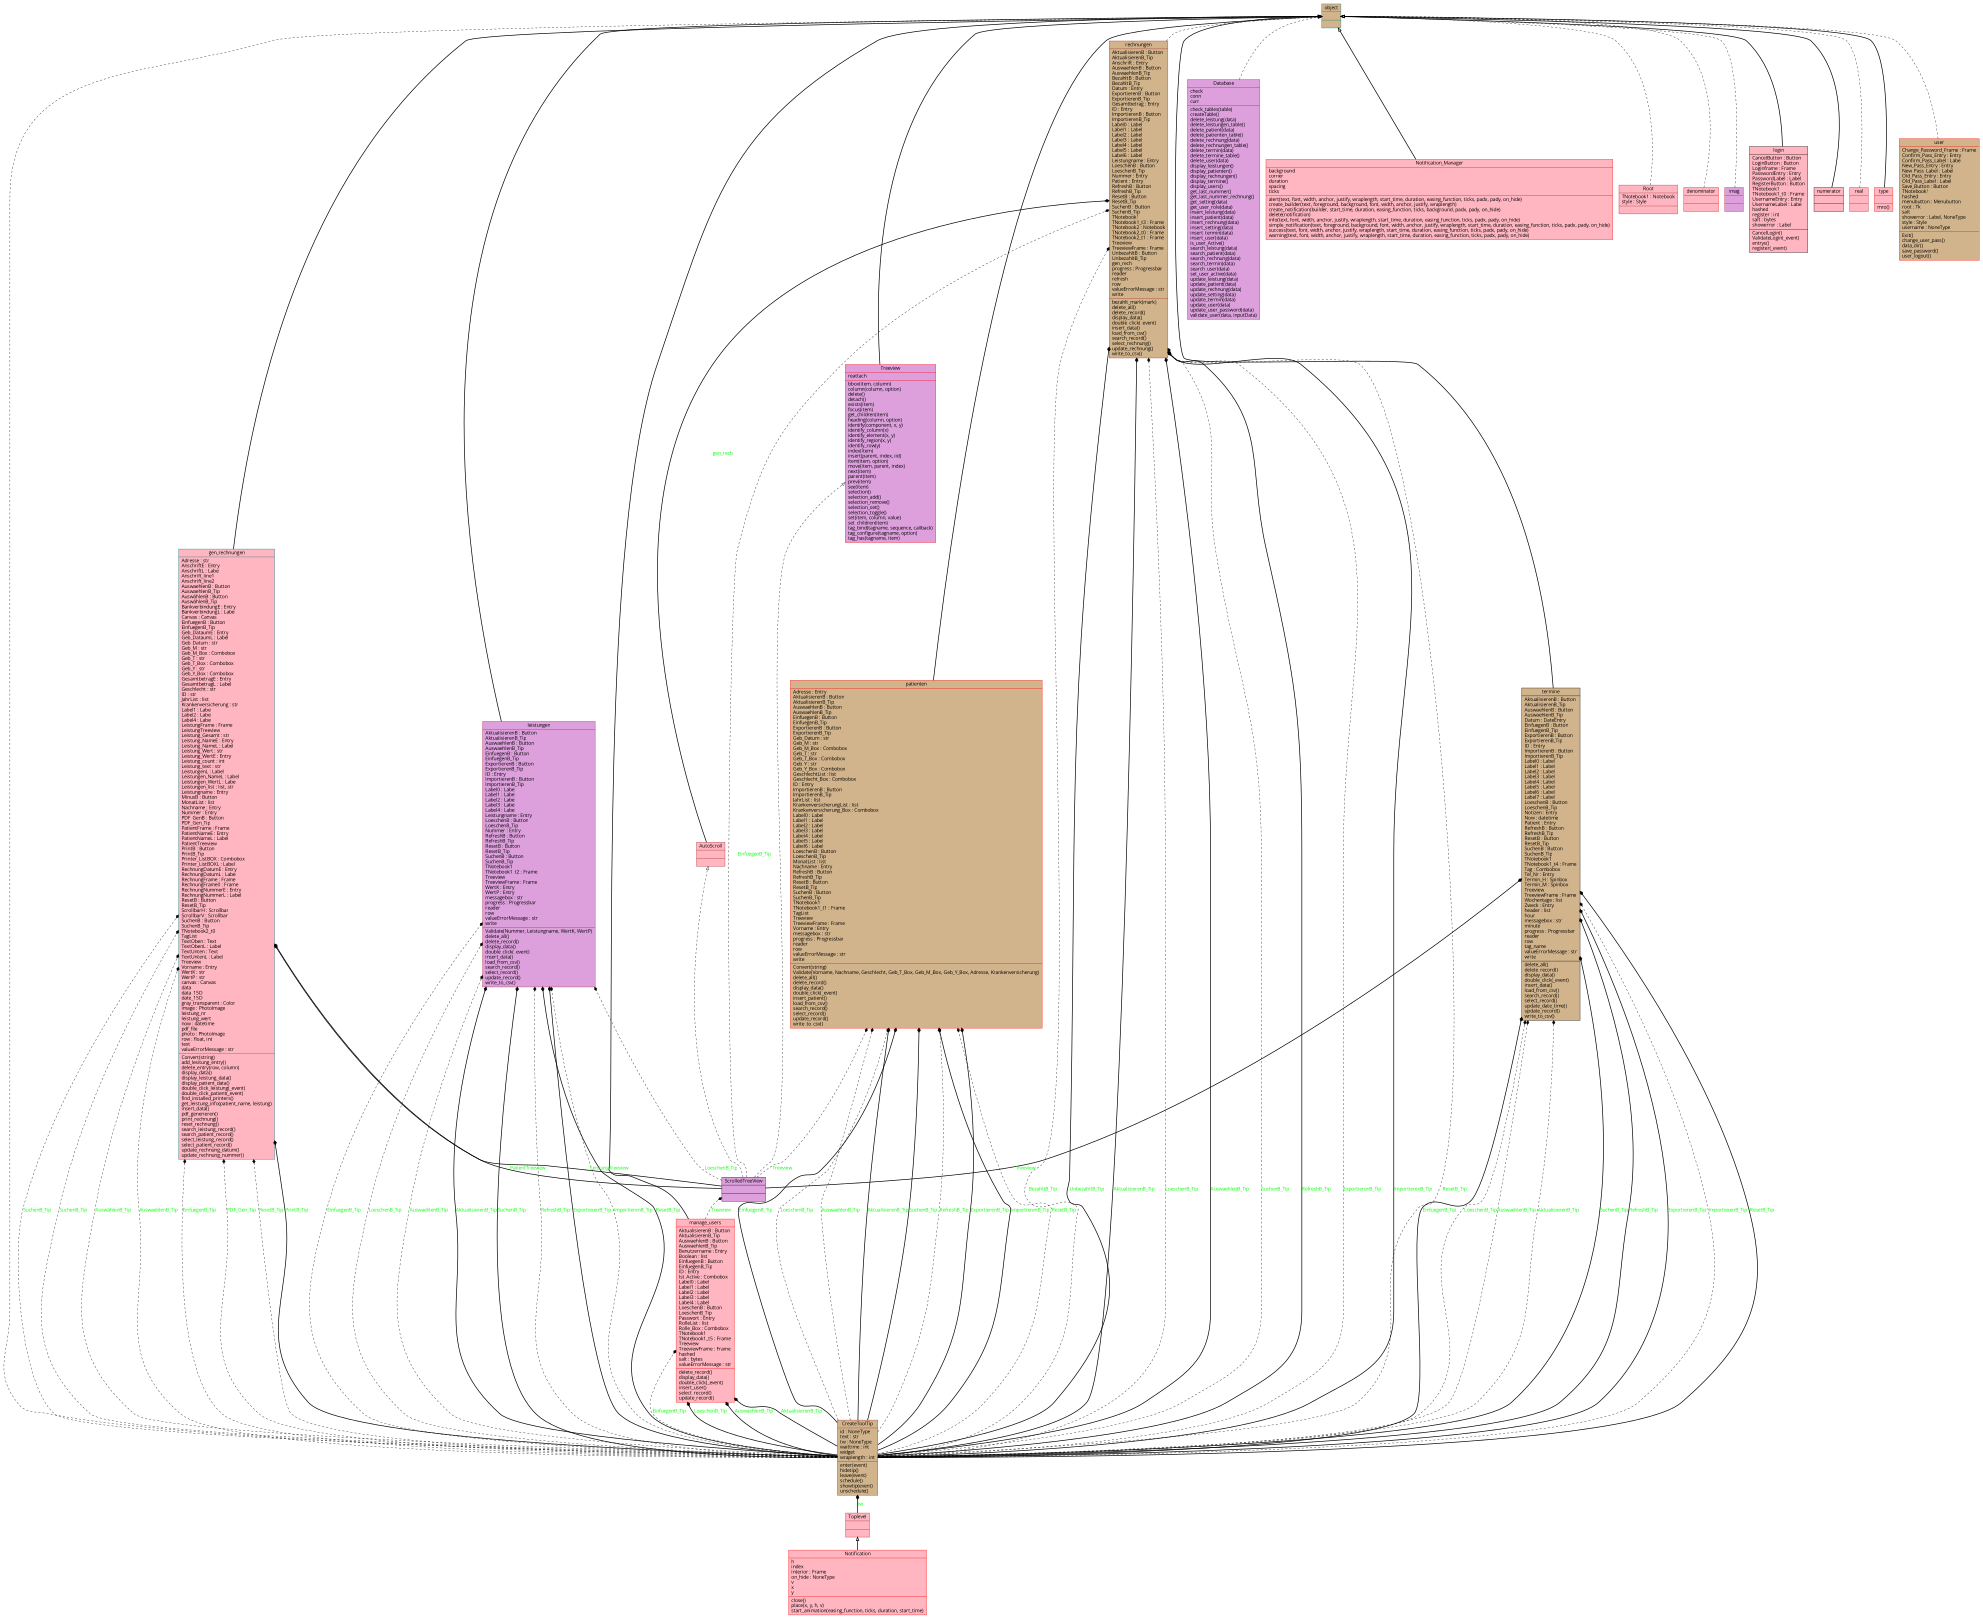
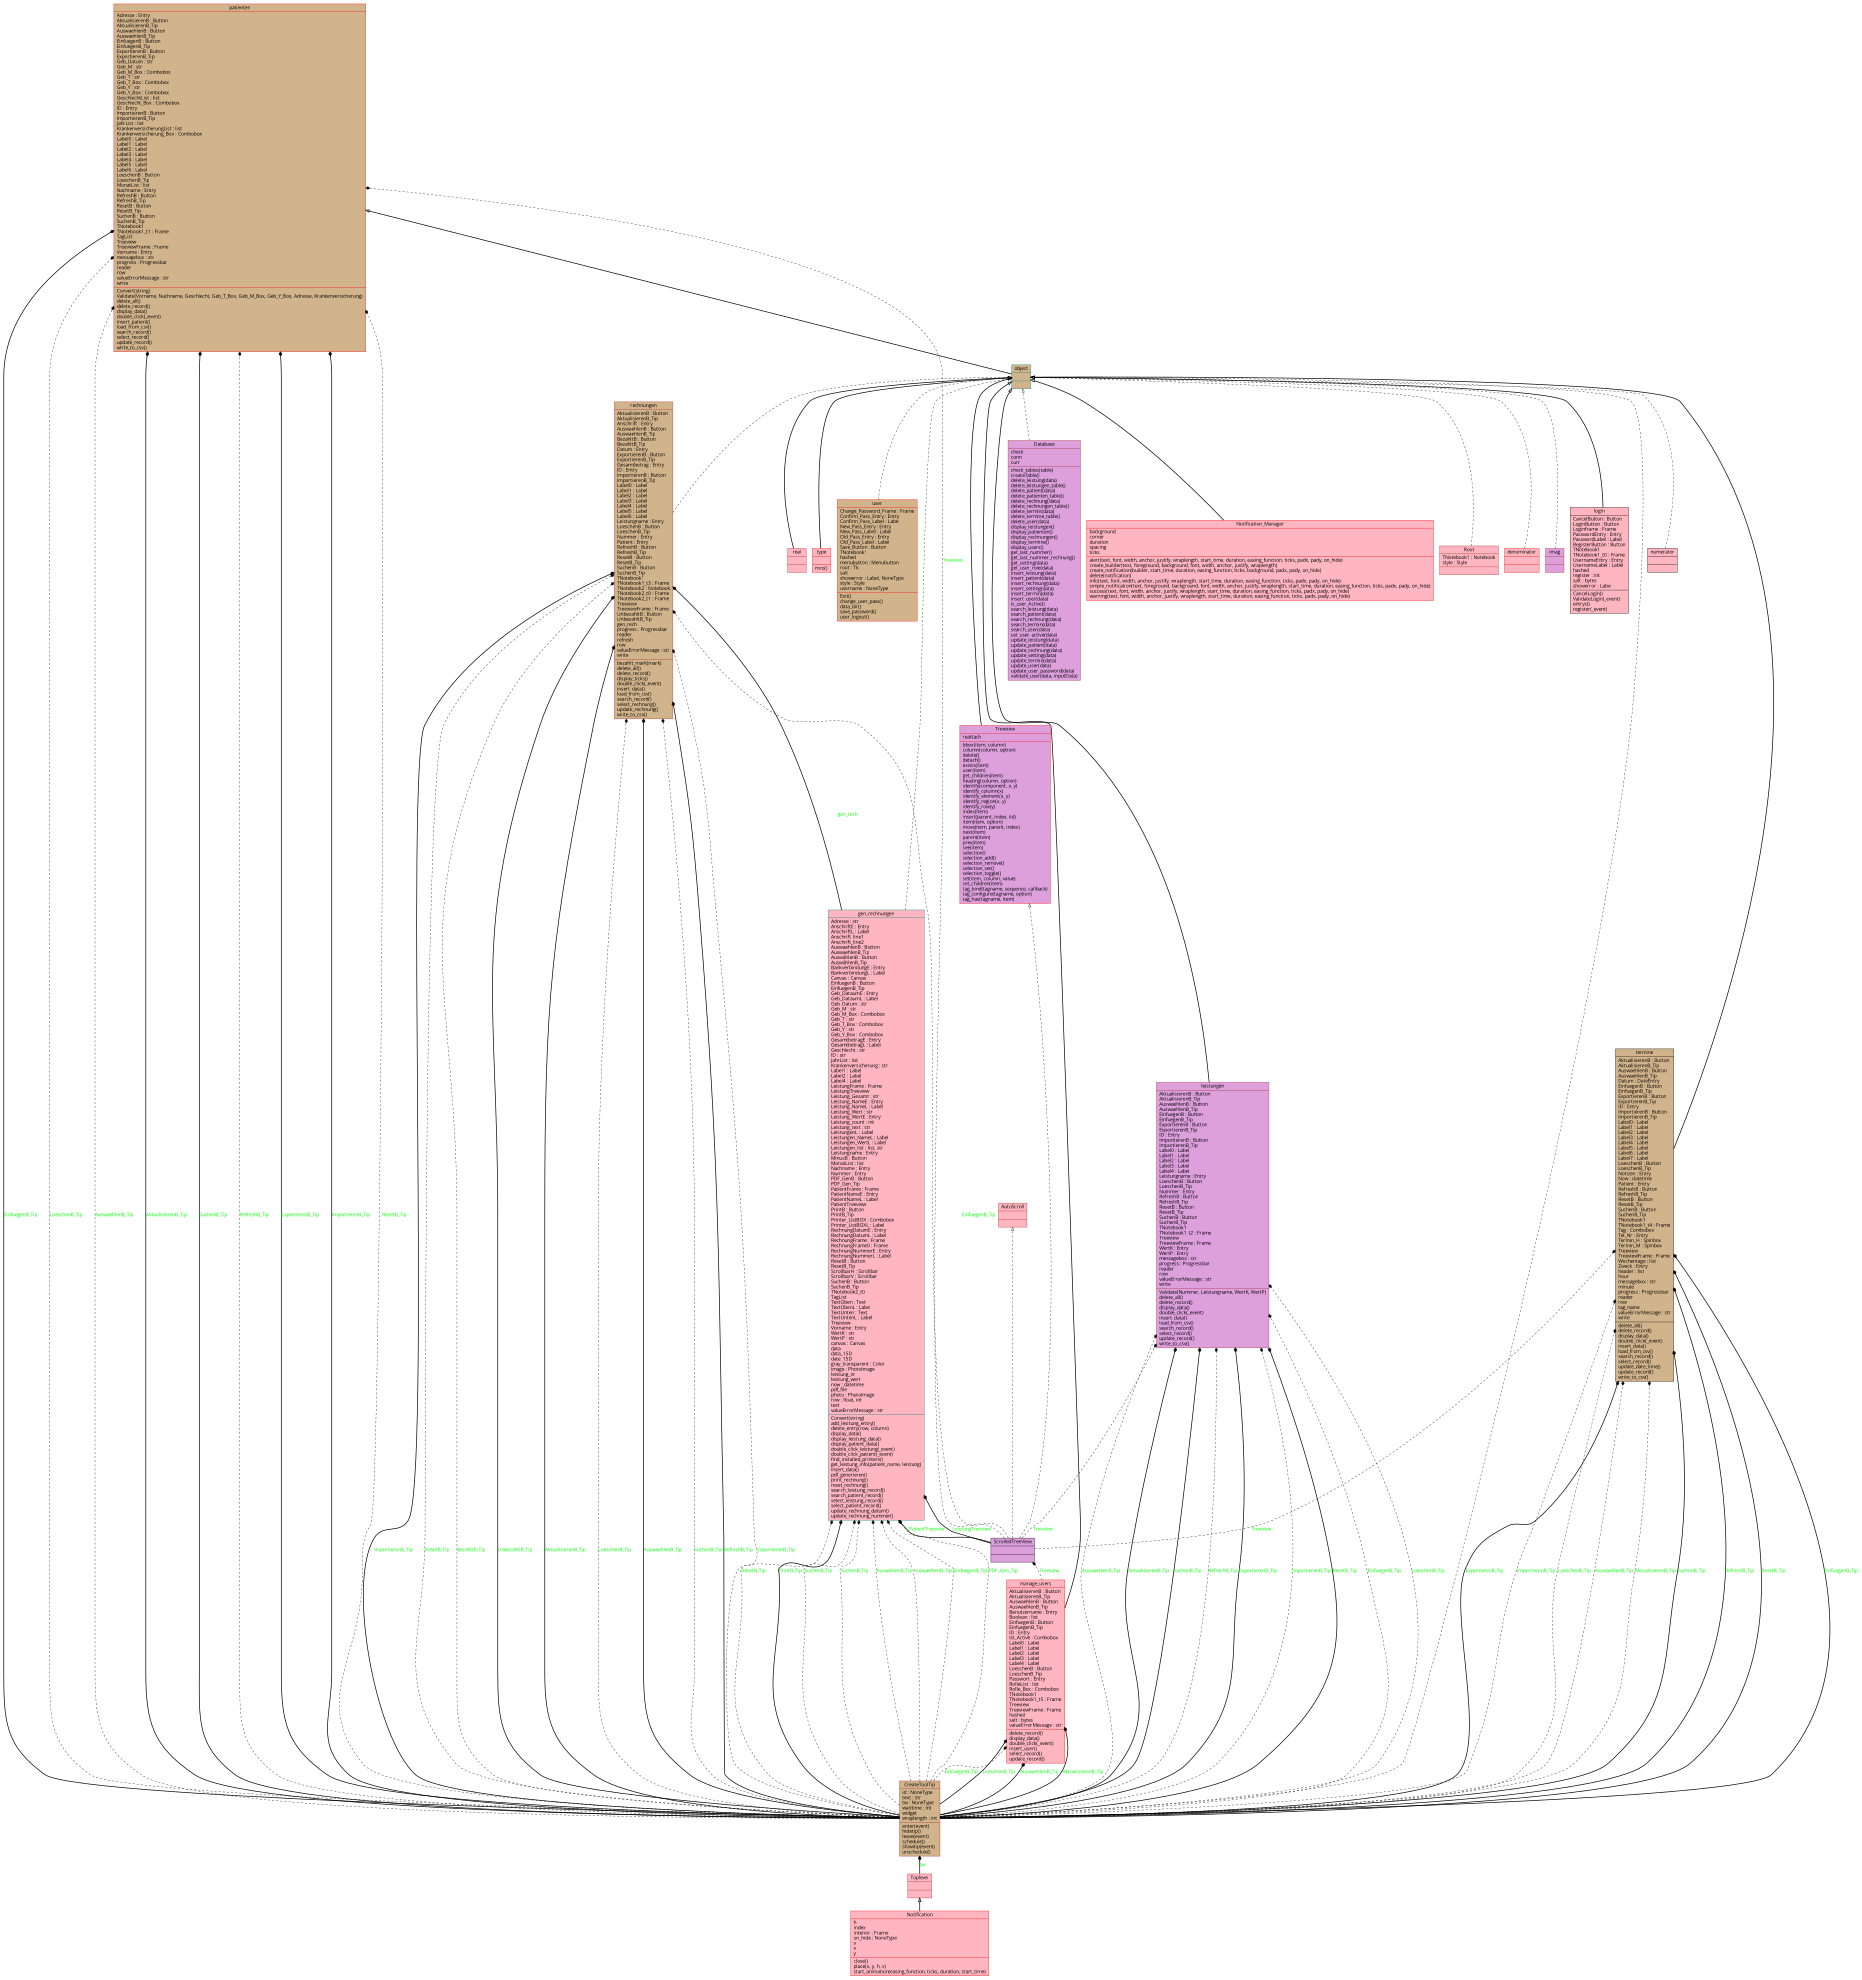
edge "numerator" -> "object": style bold -> dashed
edge "gen_rechnungen" -> "object": style bold -> dashed
edge "real" -> "object": style dashed -> bold
edge "patienten" -> "object": reversed
node "rechnungen": text "display_data()" -> "display_ticks()"
edge "AutoScroll" -> "rechnungen": now "gen_rechnungen" -> "rechnungen"
node "Treeview": text "focus(item)" -> "user(item)"
edge "ScrolledTreeView" -> "termine": style bold -> dashed
edge "ScrolledTreeView" -> "leistungen": label "LoeschenB_Tip" -> "Treeview"
